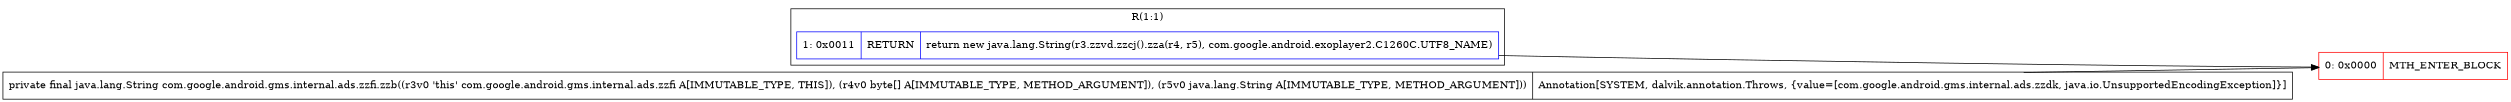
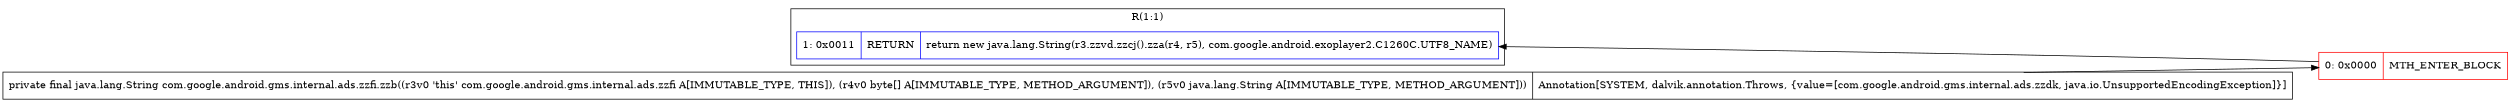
edge "1: 0x0011" -> "0: 0x0000": reversed
